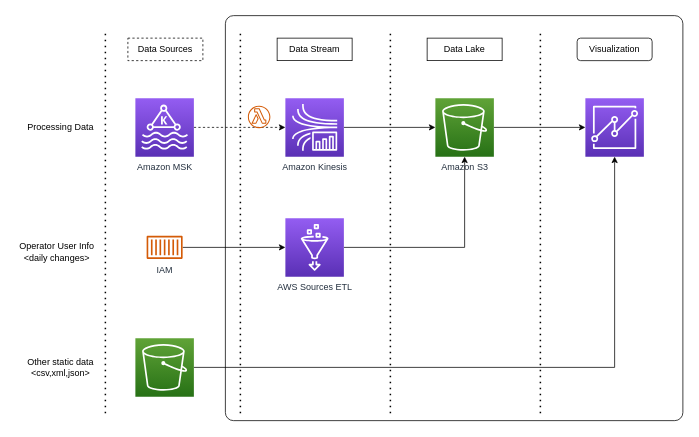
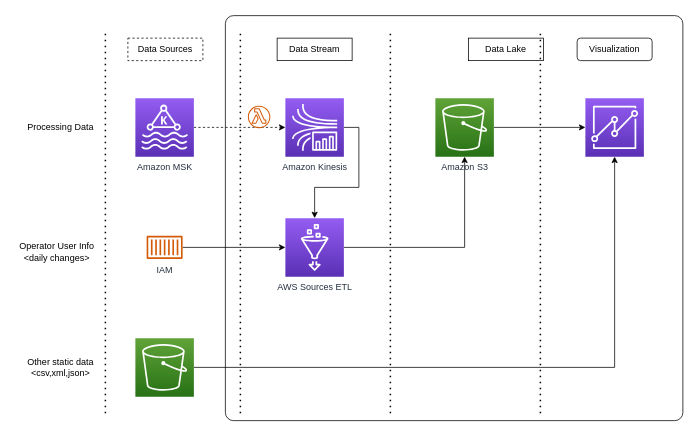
node "Data Lake": moved (465, 49) -> (506, 49)
edge "Amazon Kinesis" -> "Amazon S3": now "Amazon Kinesis" -> "AWS Sources ETL"
